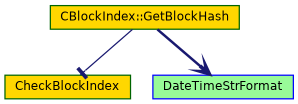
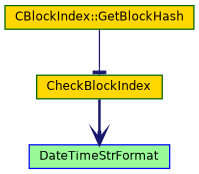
edge "CBlockIndex::GetBlockHash" -> "DateTimeStrFormat": now "CheckBlockIndex" -> "DateTimeStrFormat"
